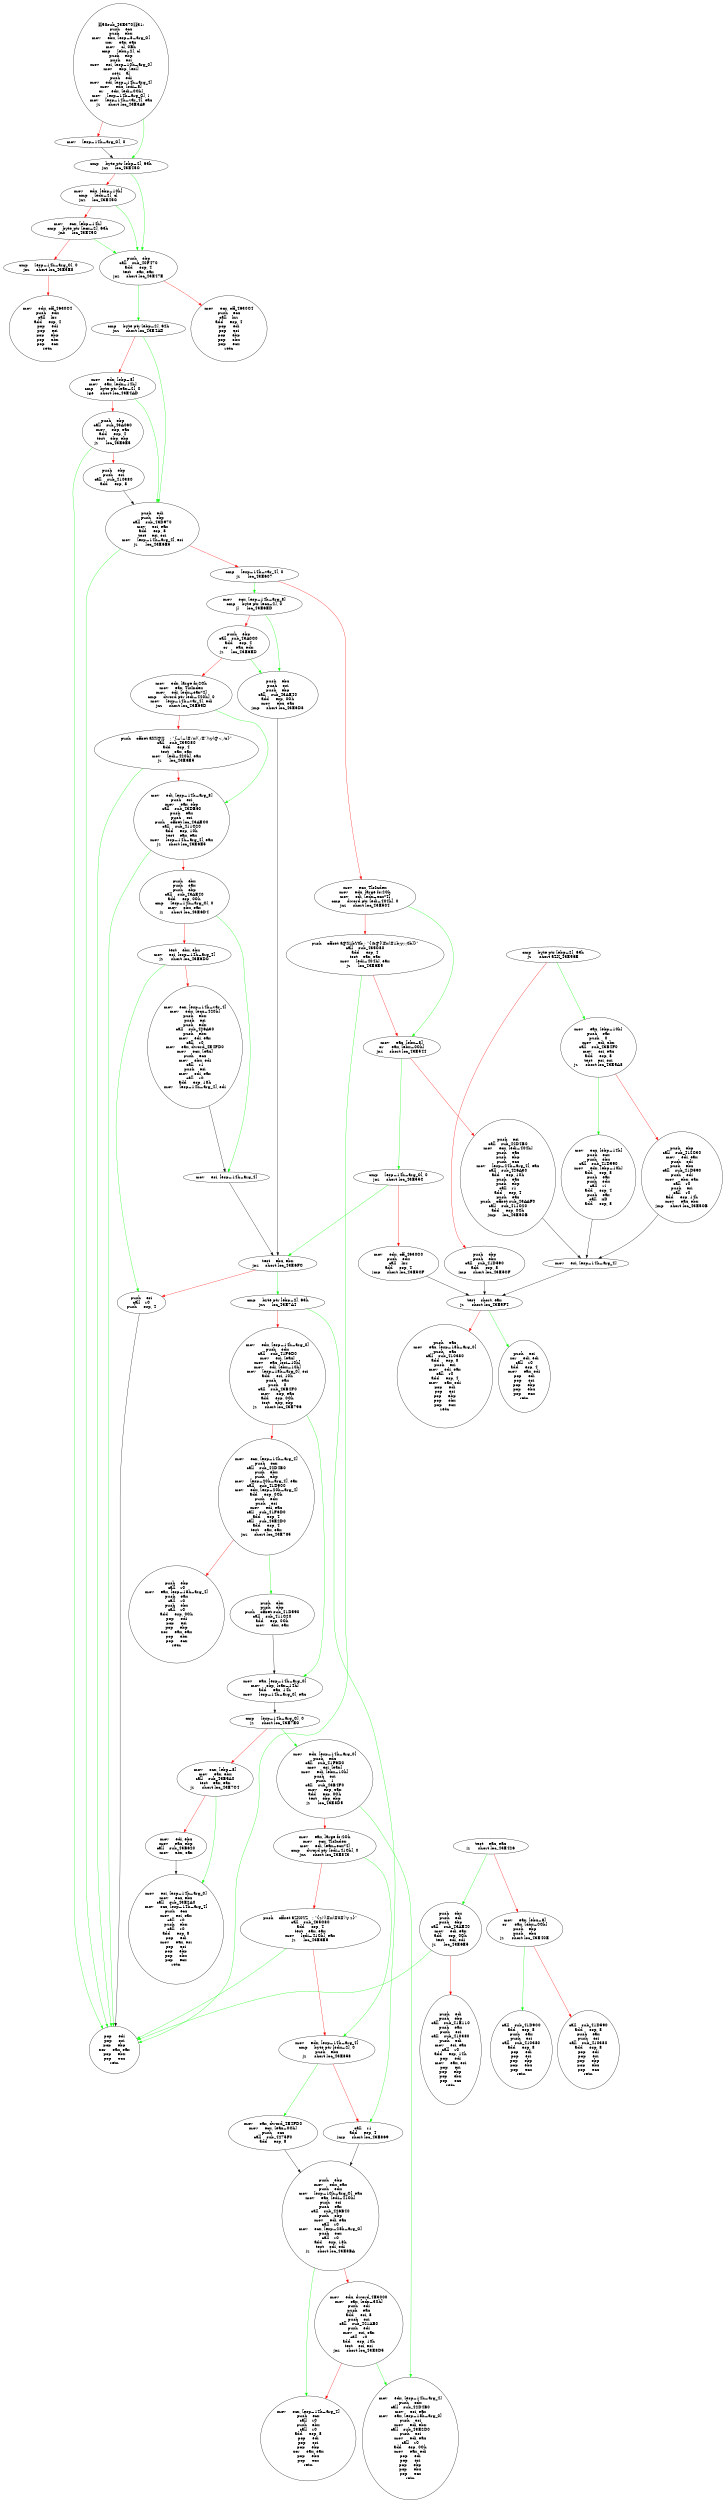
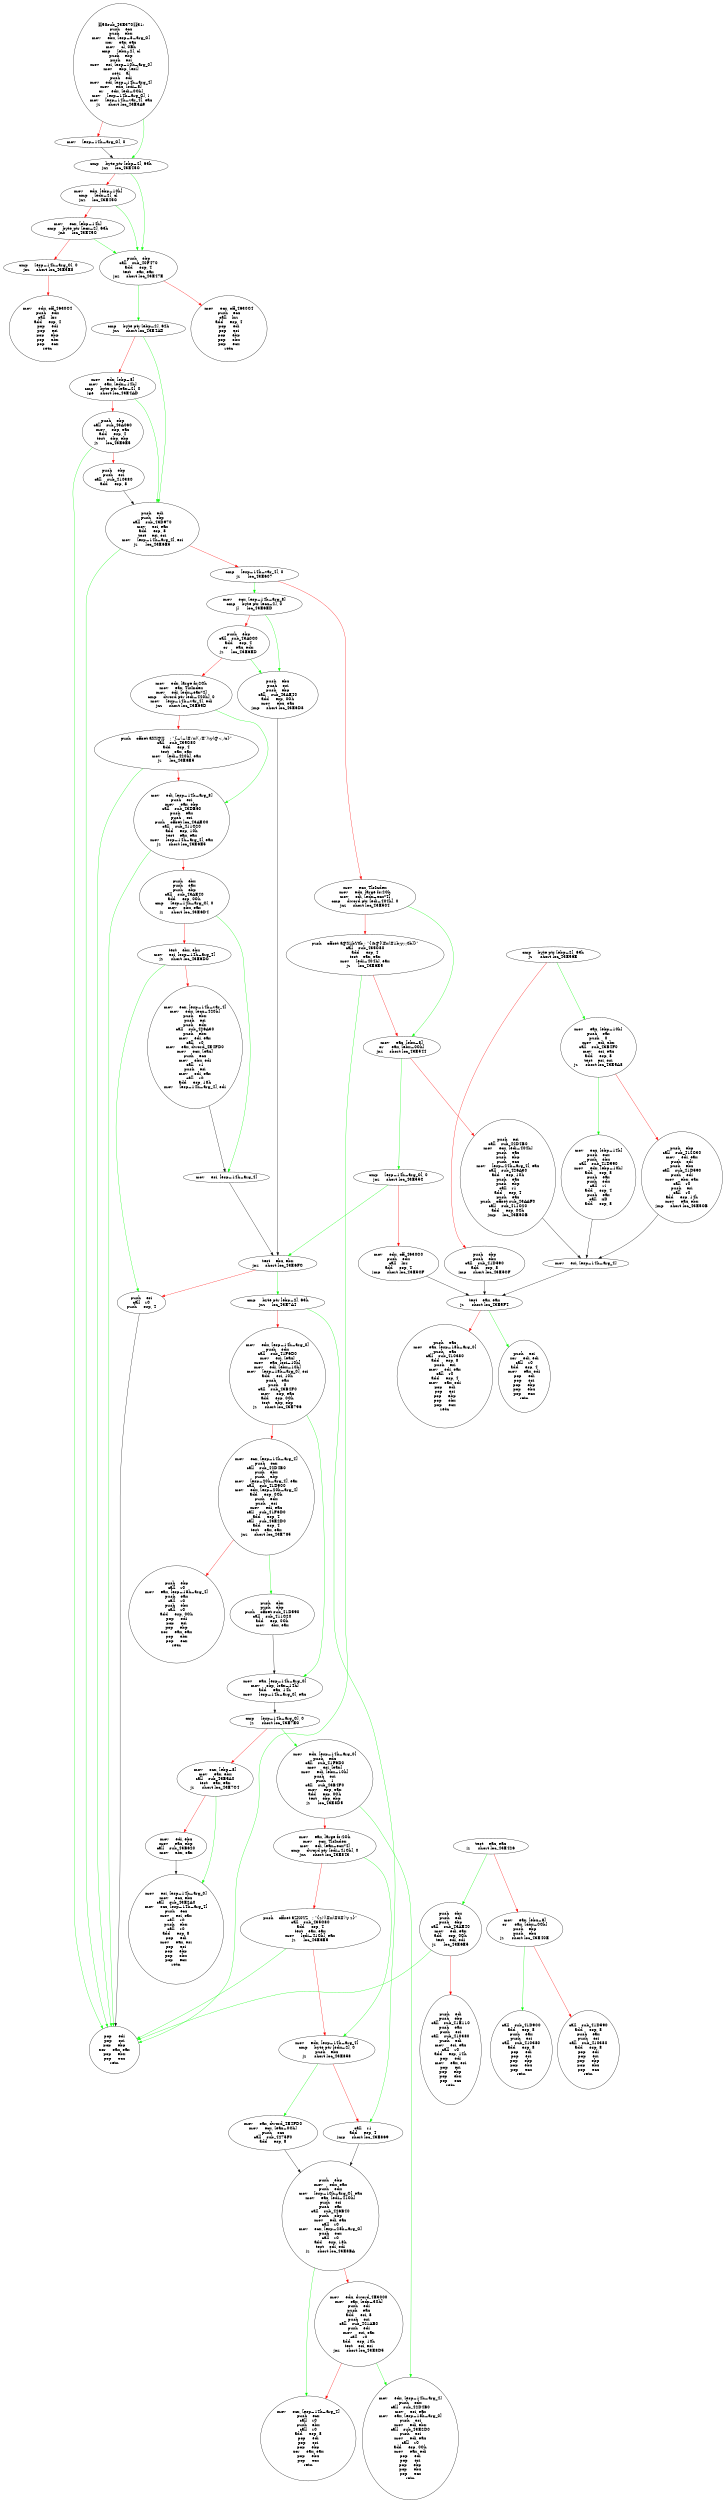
node "cmp     byte ptr [ebp+2], 63h jz      short aZX_43E56E": label "cmp     byte ptr [ebp+2], 63h jz      short aZX_43E56E" -> "cmp     byte ptr [ebp+2], 63h jz      short loc_43E56E"
node "test    short, eax jz      short loc_43E5F4": label "test    short, eax jz      short loc_43E5F4" -> "test    eax, eax jz      short loc_43E5F4"
